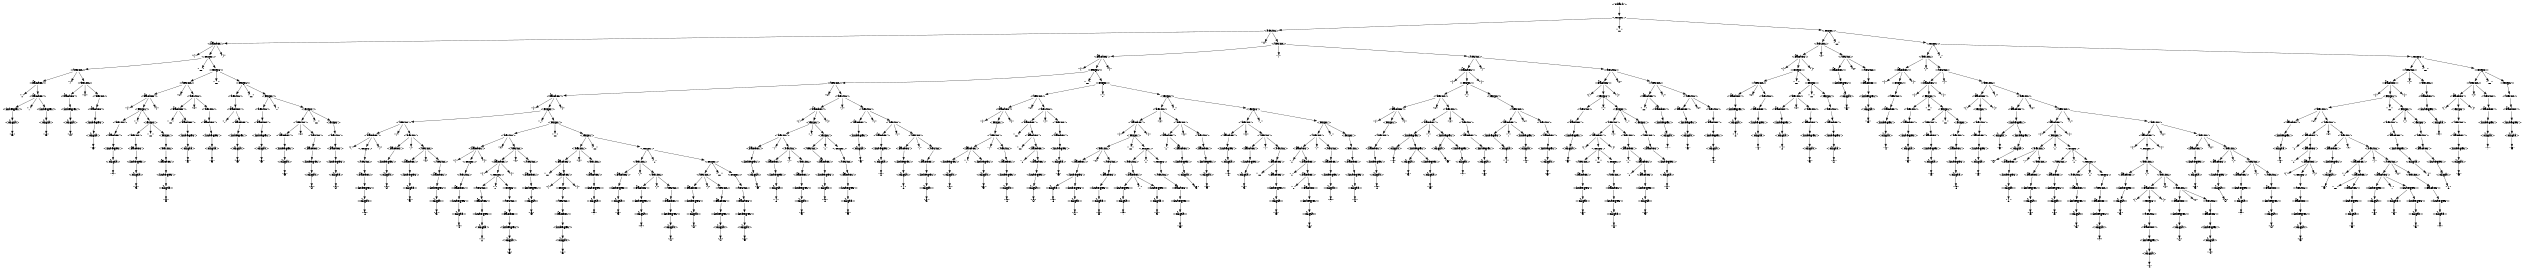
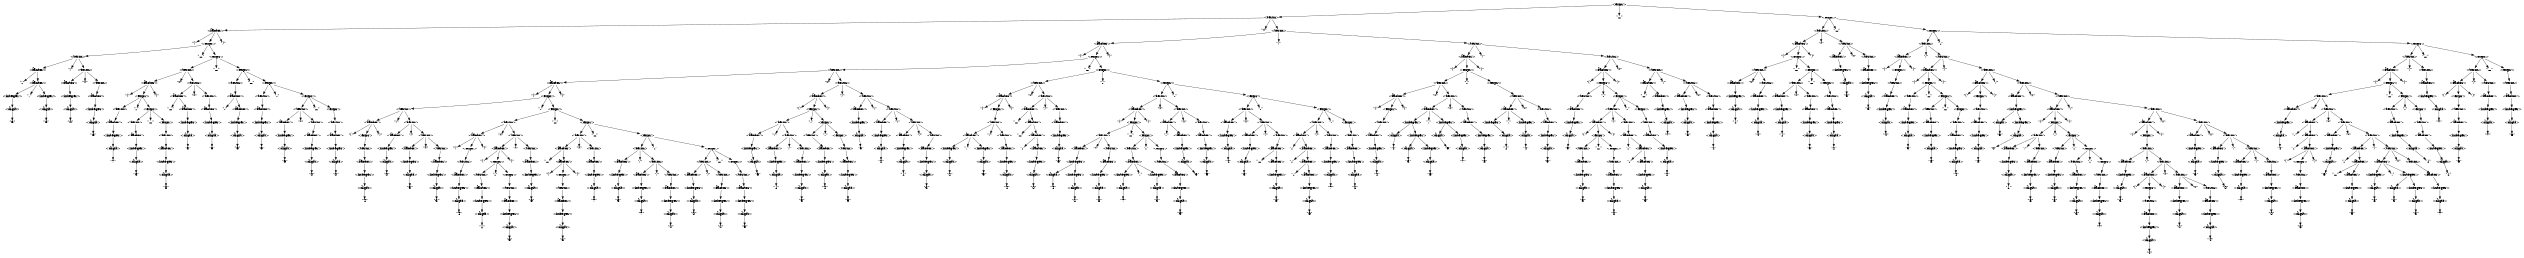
node "<start>": removed
